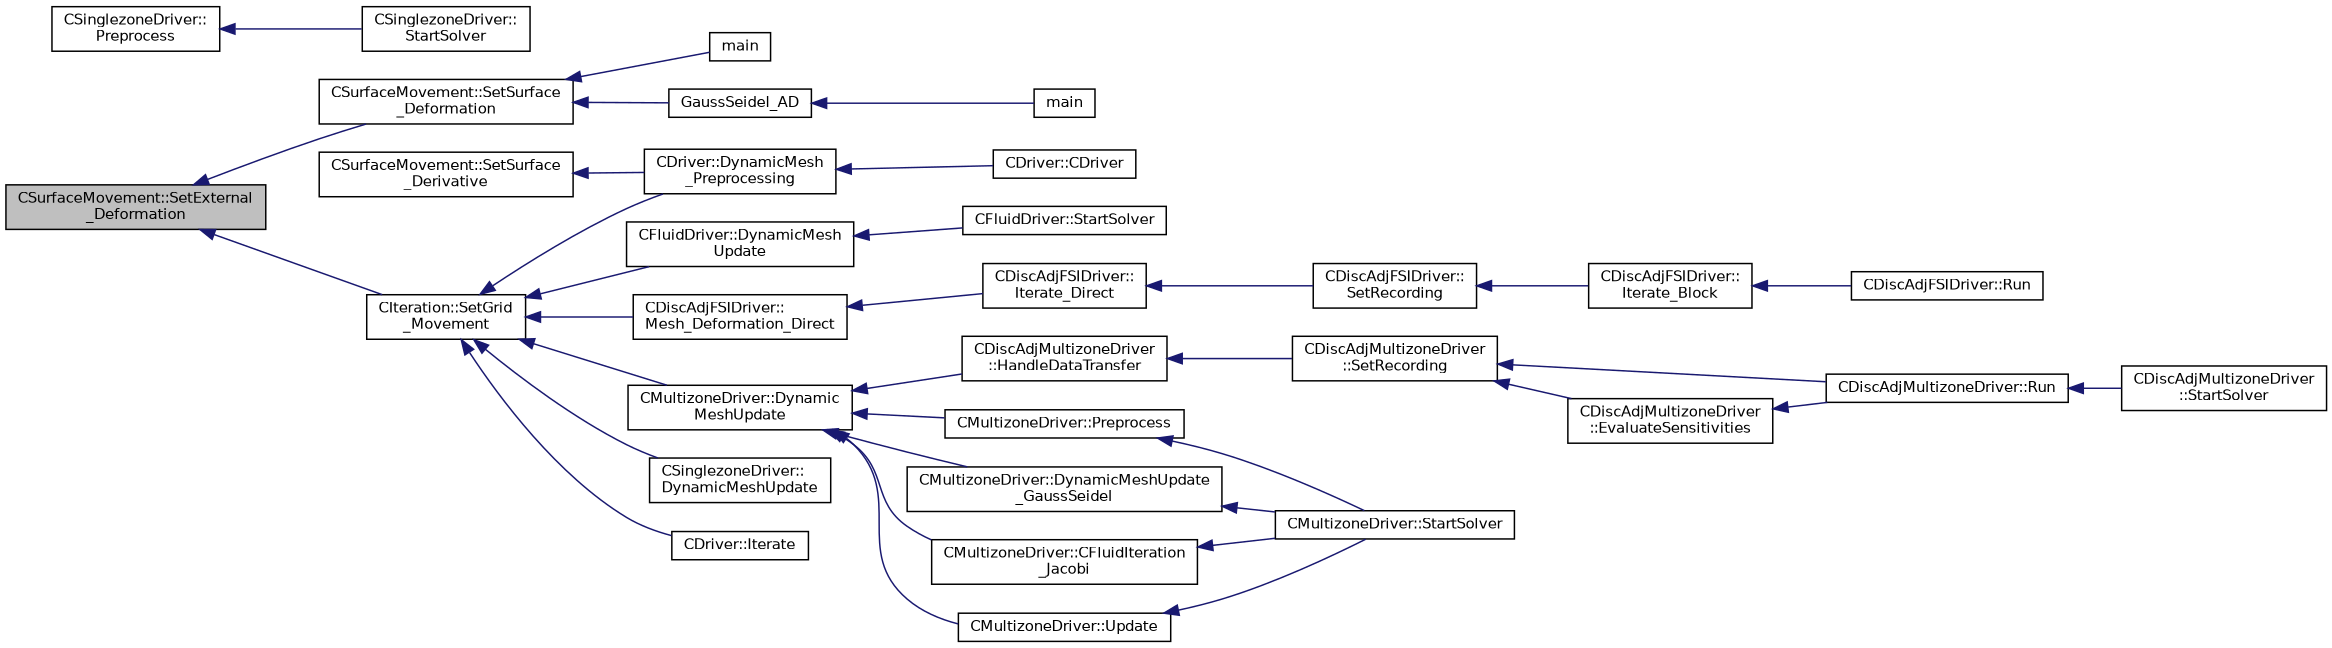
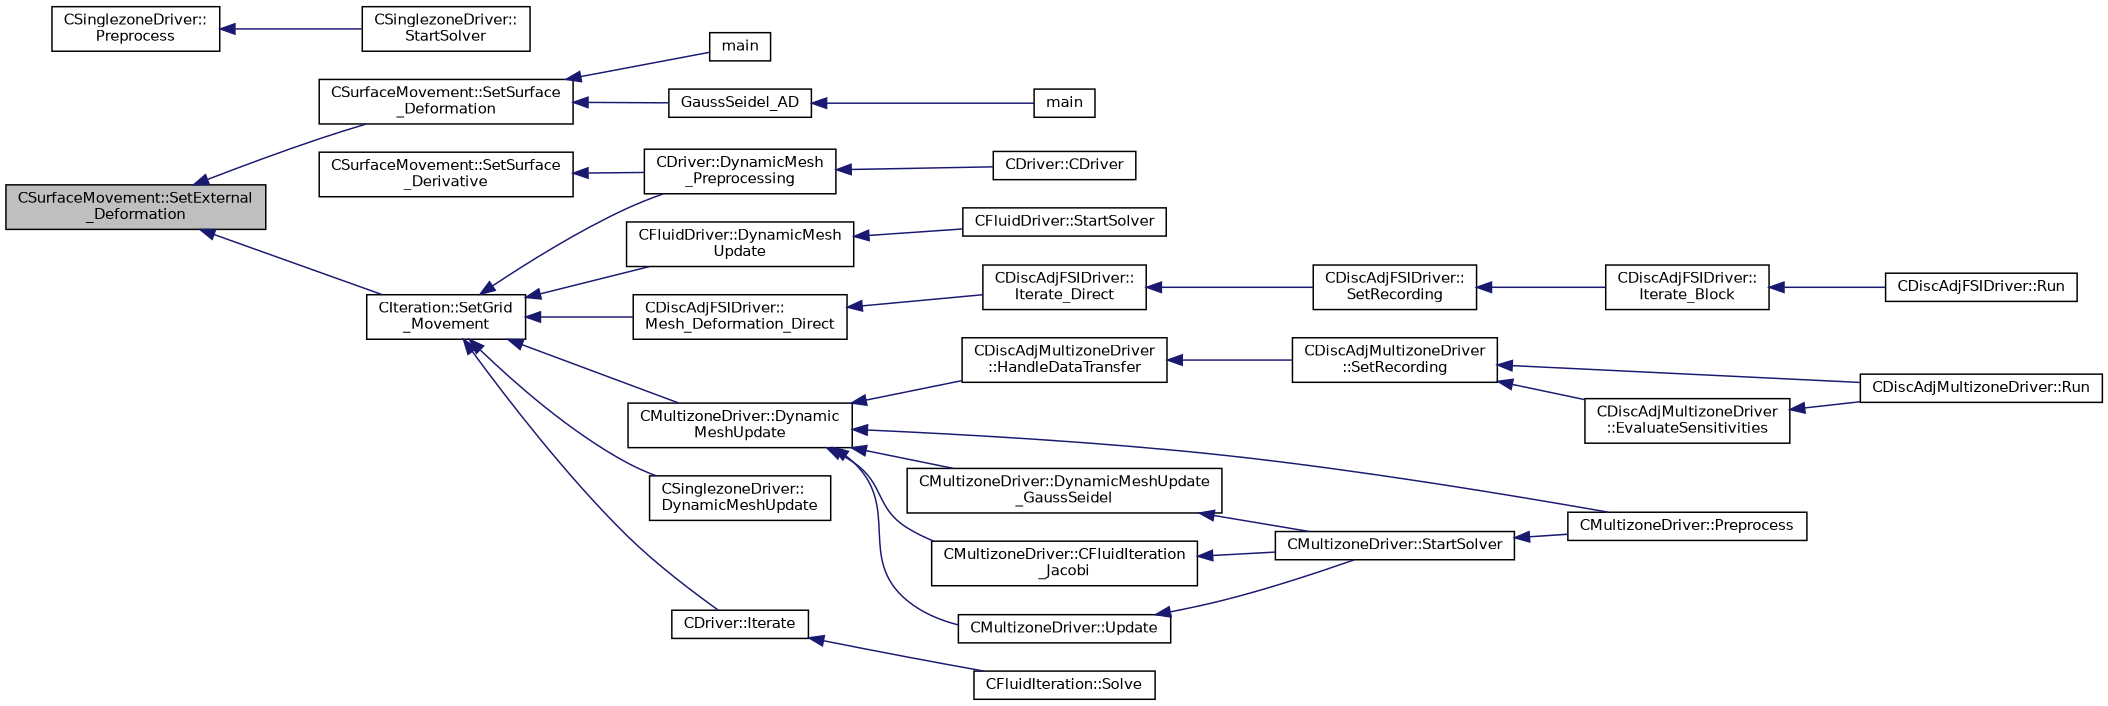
node "CDiscAdjMultizoneDriver ::StartSolver": removed
edge "CMultizoneDriver::StartSolver" -> "CMultizoneDriver::Preprocess": reversed
node "CFluidIteration::Solve": added
